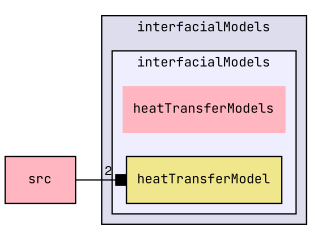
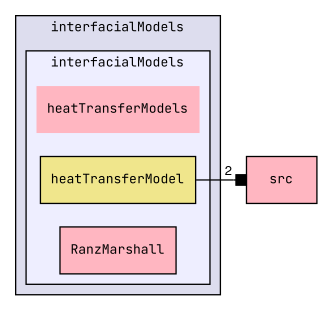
edge "src" -> "heatTransferModel": reversed
node "RanzMarshall": added
